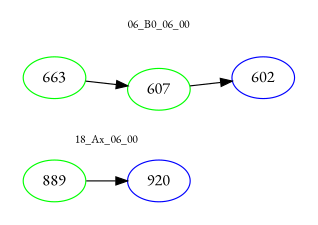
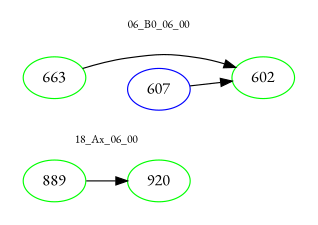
node "602": color blue -> green
edge "663" -> "607": now "663" -> "602"
node "607": color green -> blue
node "920": color blue -> green
